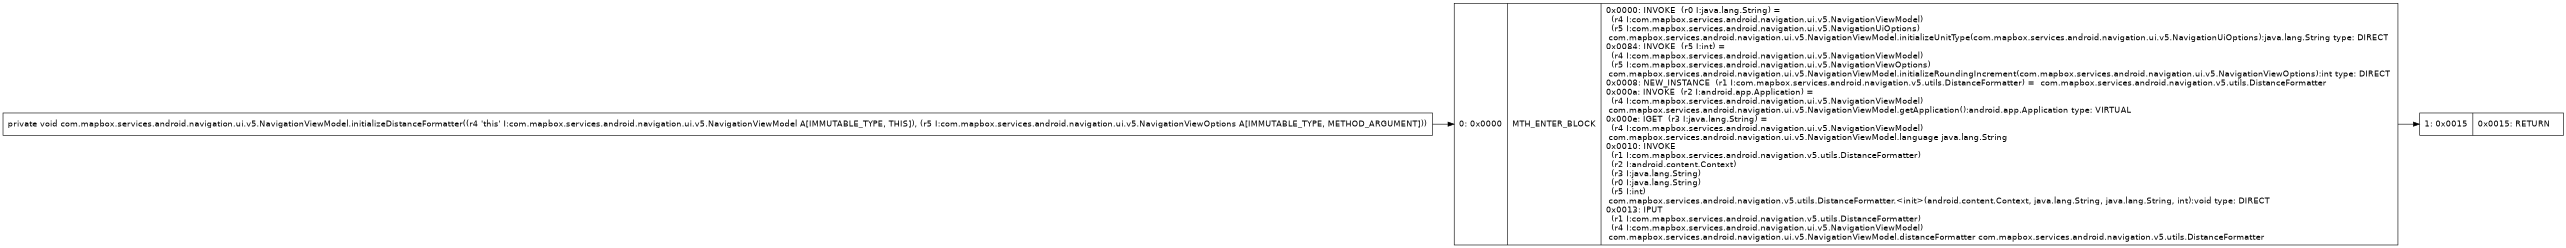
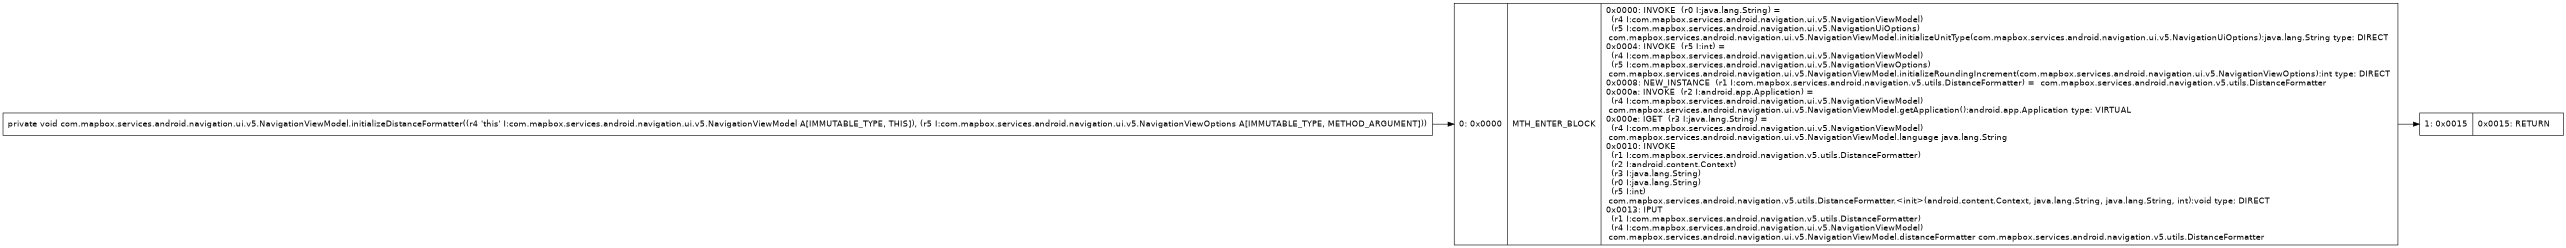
node "0: 0x0000": text "0x0084: INVOKE  (r5 I:int) =" -> "0x0004: INVOKE  (r5 I:int) ="
